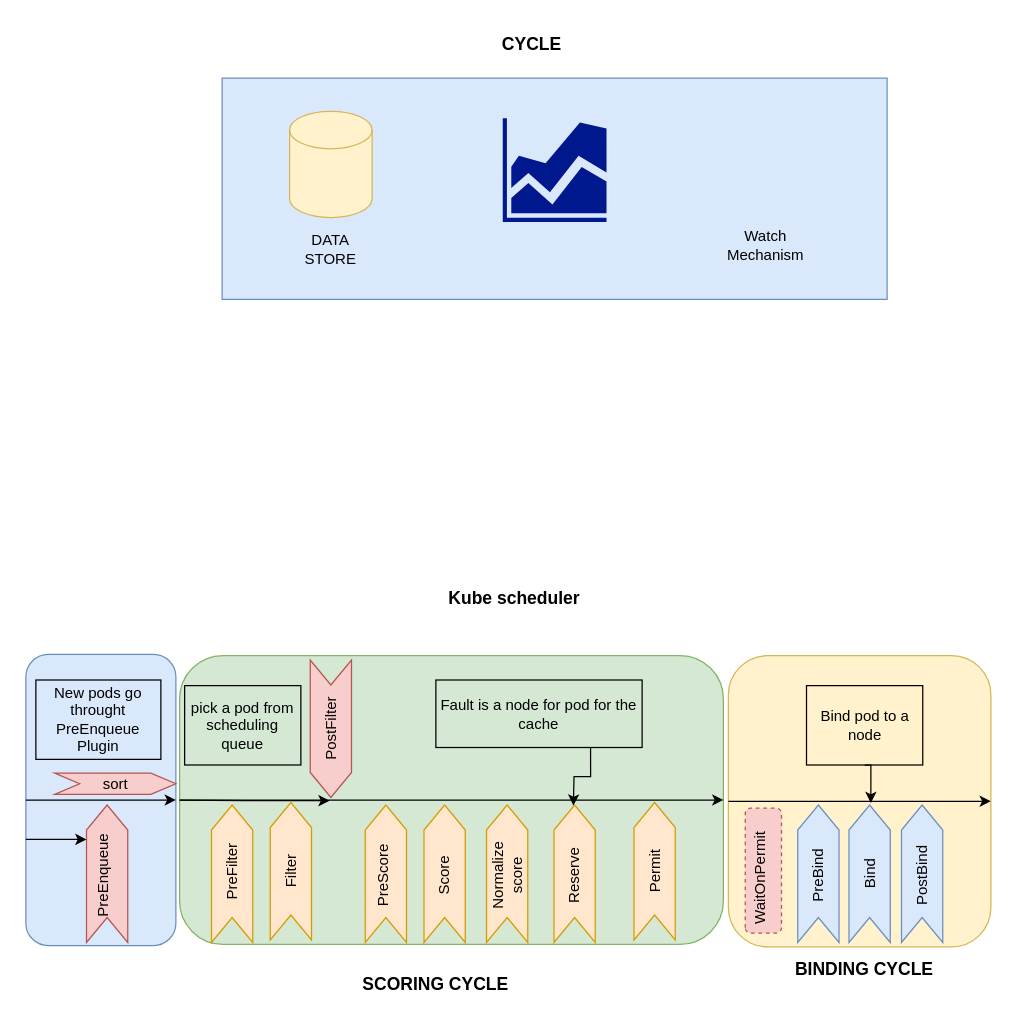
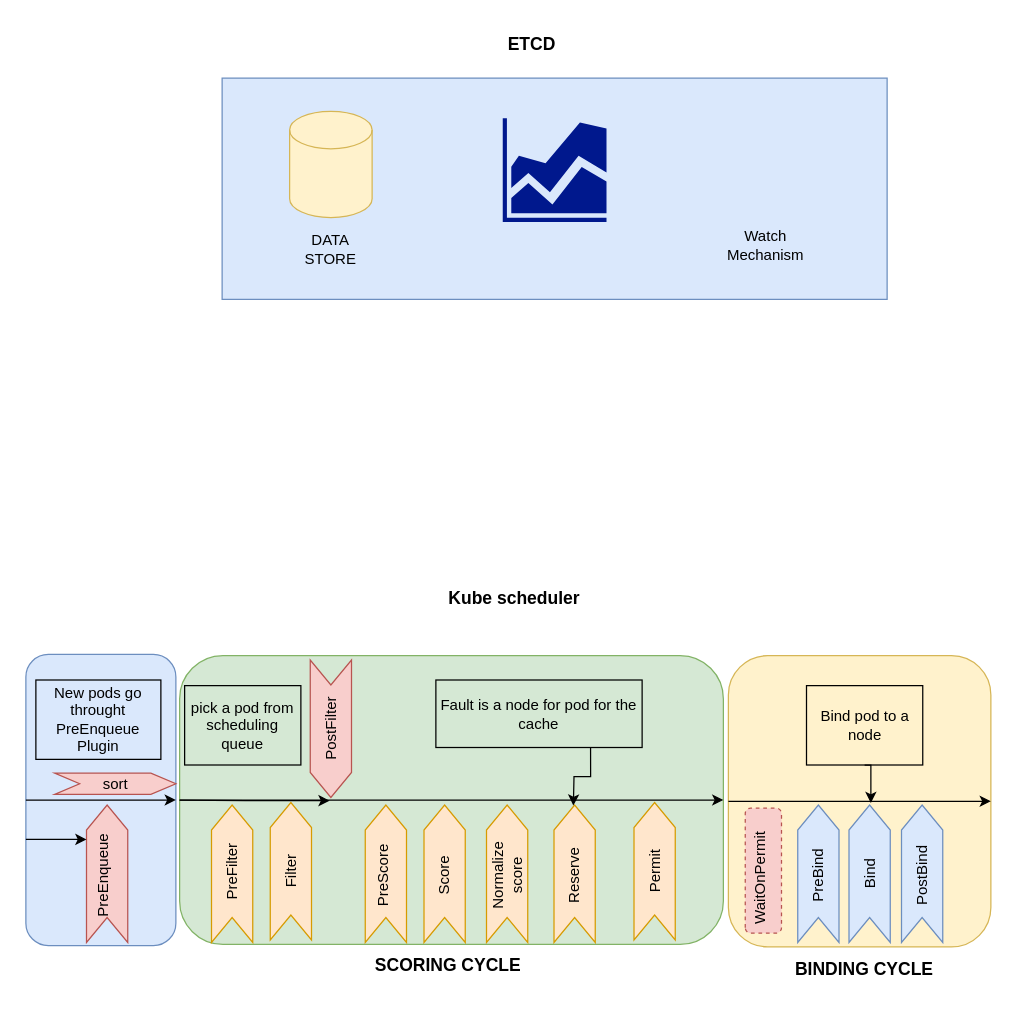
node "CYCLE": label "CYCLE" -> "ETCD"
node "SCORING CYCLE": moved (436, 984) -> (448, 966)
